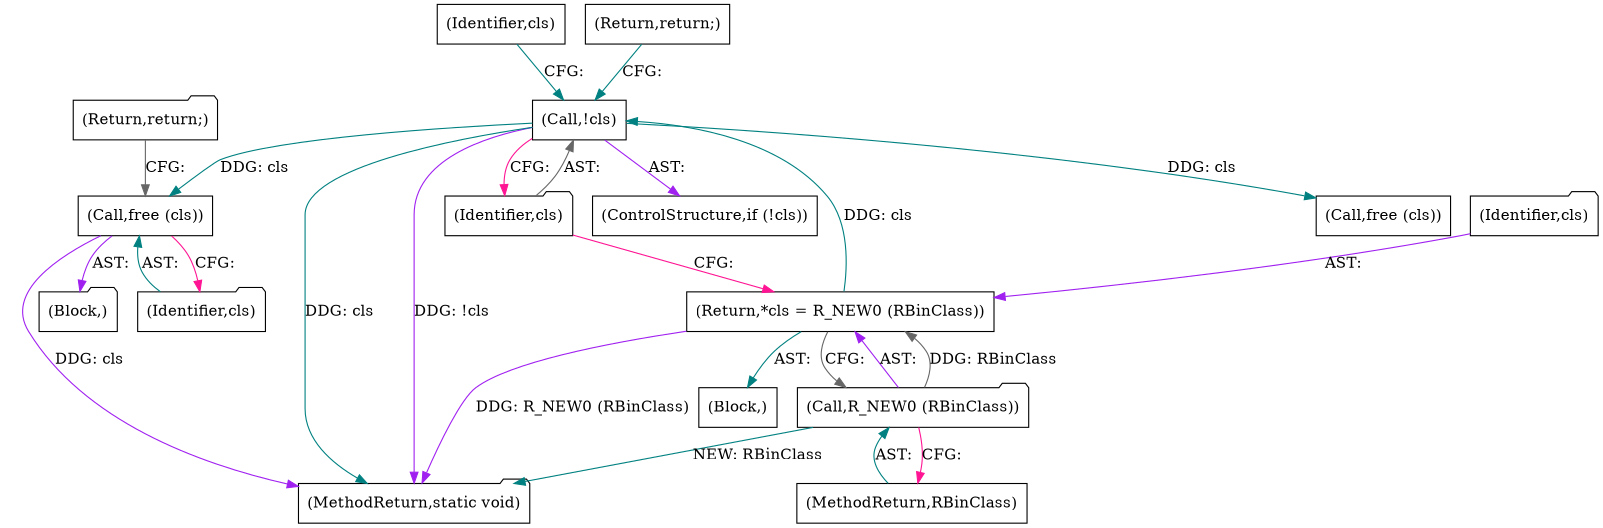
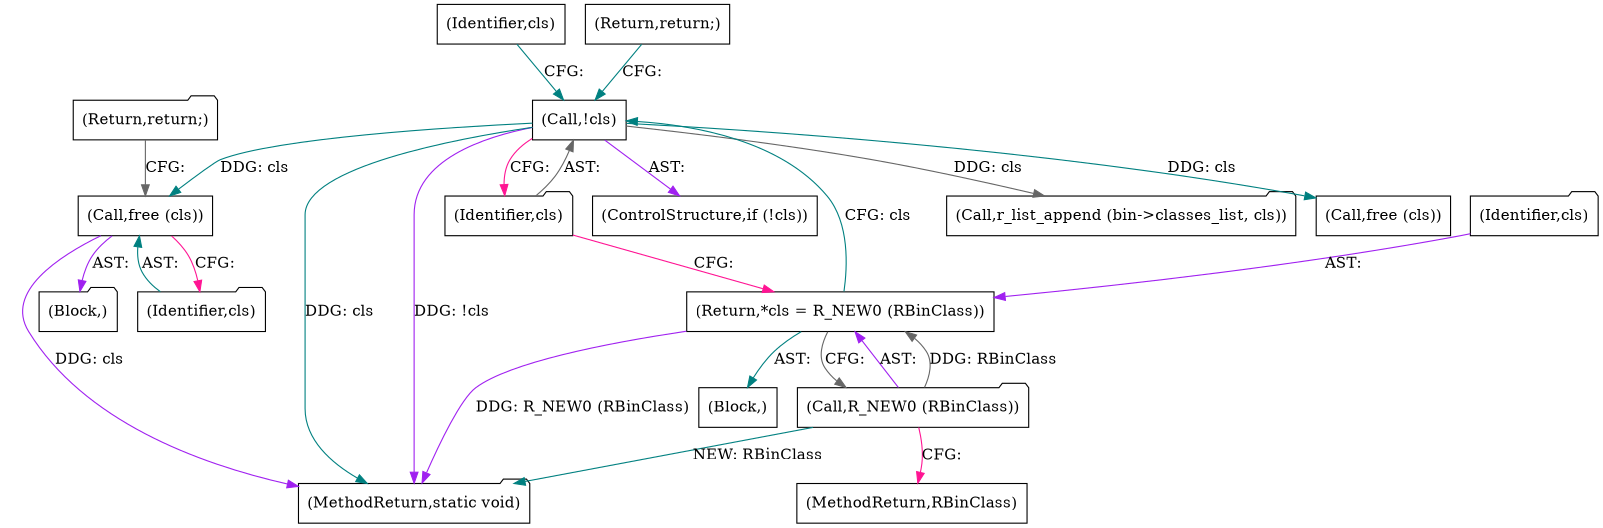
edge "(Return,*cls = R_NEW0 (RBinClass))" -> "(Call,!cls)": label "DDG: cls" -> "CFG: cls"
node "(Call,r_list_append (bin->classes_list, cls))": added
edge "(MethodReturn,RBinClass)" -> "(Call,R_NEW0 (RBinClass))": removed, label "AST:"
